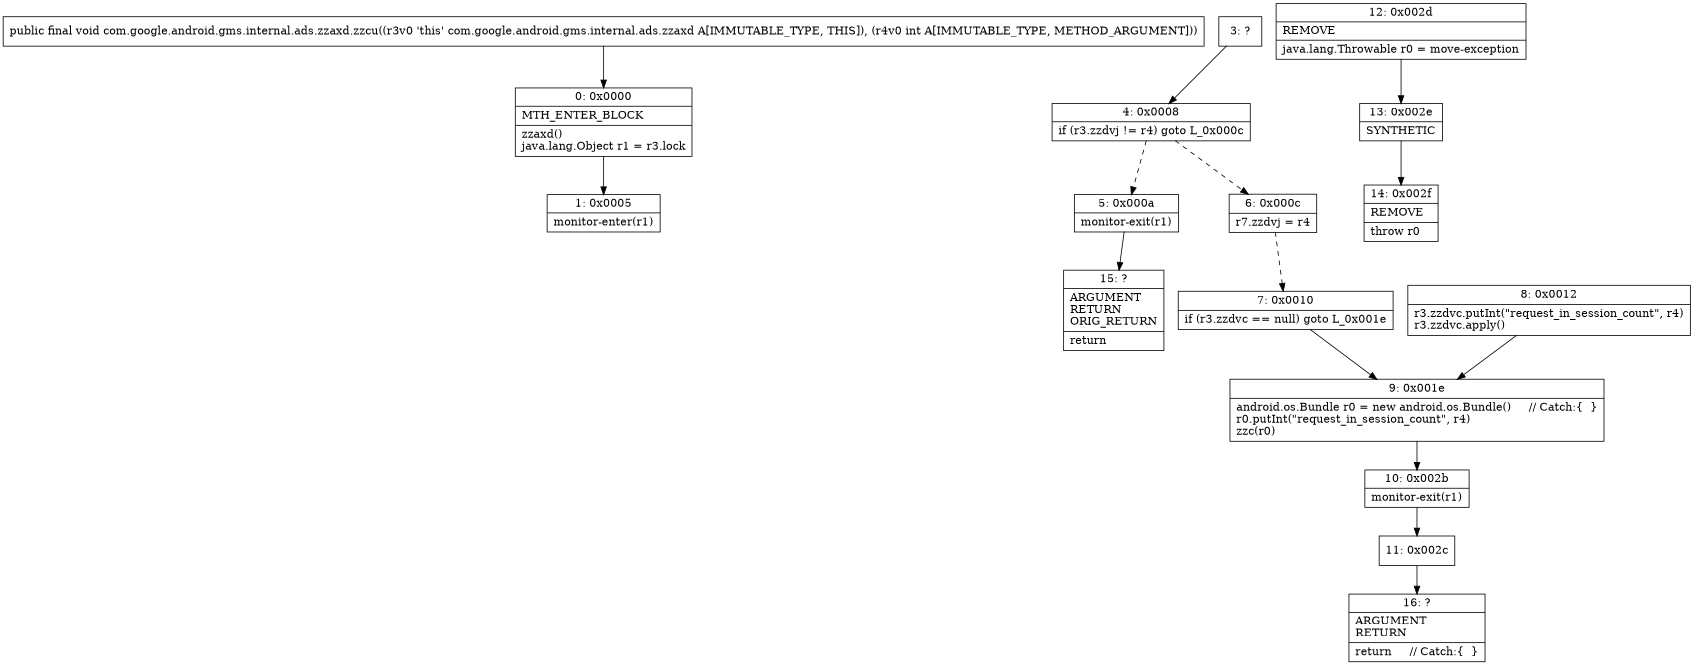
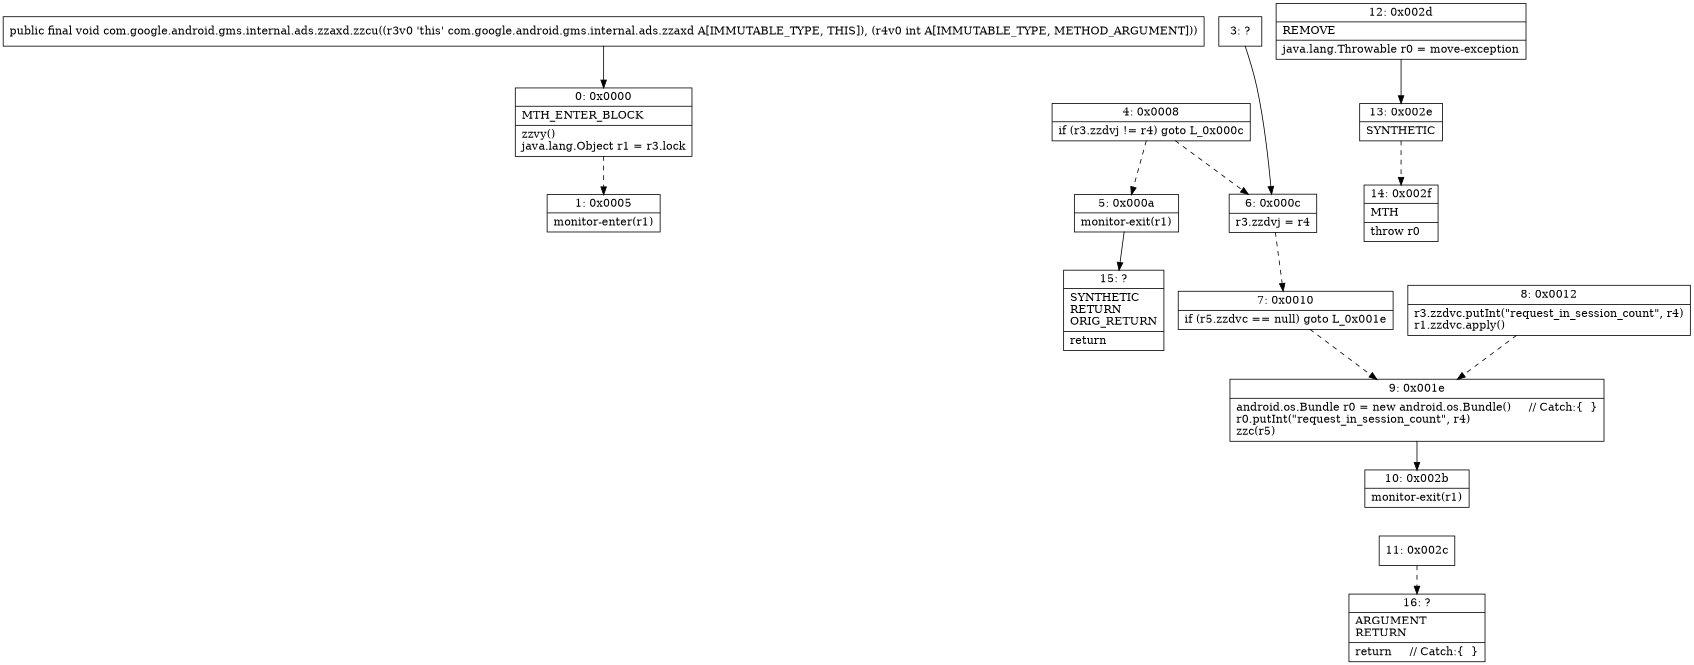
edge "3: ?" -> "4: 0x0008": now "3: ?" -> "6: 0x000c"
node "0: 0x0000": text "zzaxd()" -> "zzvy()"
edge "13: 0x002e" -> "14: 0x002f": style solid -> dashed
edge "0: 0x0000" -> "1: 0x0005": style solid -> dashed
node "14: 0x002f": text "REMOVE" -> "MTH"
node "6: 0x000c": text "r7.zzdvj = r4" -> "r3.zzdvj = r4"
node "15: ?": text "ARGUMENT" -> "SYNTHETIC"
node "7: 0x0010": text "if (r3.zzdvc == null) goto L_0x001e" -> "if (r5.zzdvc == null) goto L_0x001e"
node "8: 0x0012": text "r3.zzdvc.apply()" -> "r1.zzdvc.apply()"
edge "7: 0x0010" -> "9: 0x001e": style solid -> dashed
edge "8: 0x0012" -> "9: 0x001e": style solid -> dashed
node "9: 0x001e": text "zzc(r0)" -> "zzc(r5)"
edge "10: 0x002b" -> "11: 0x002c": removed
edge "11: 0x002c" -> "16: ?": style solid -> dashed
